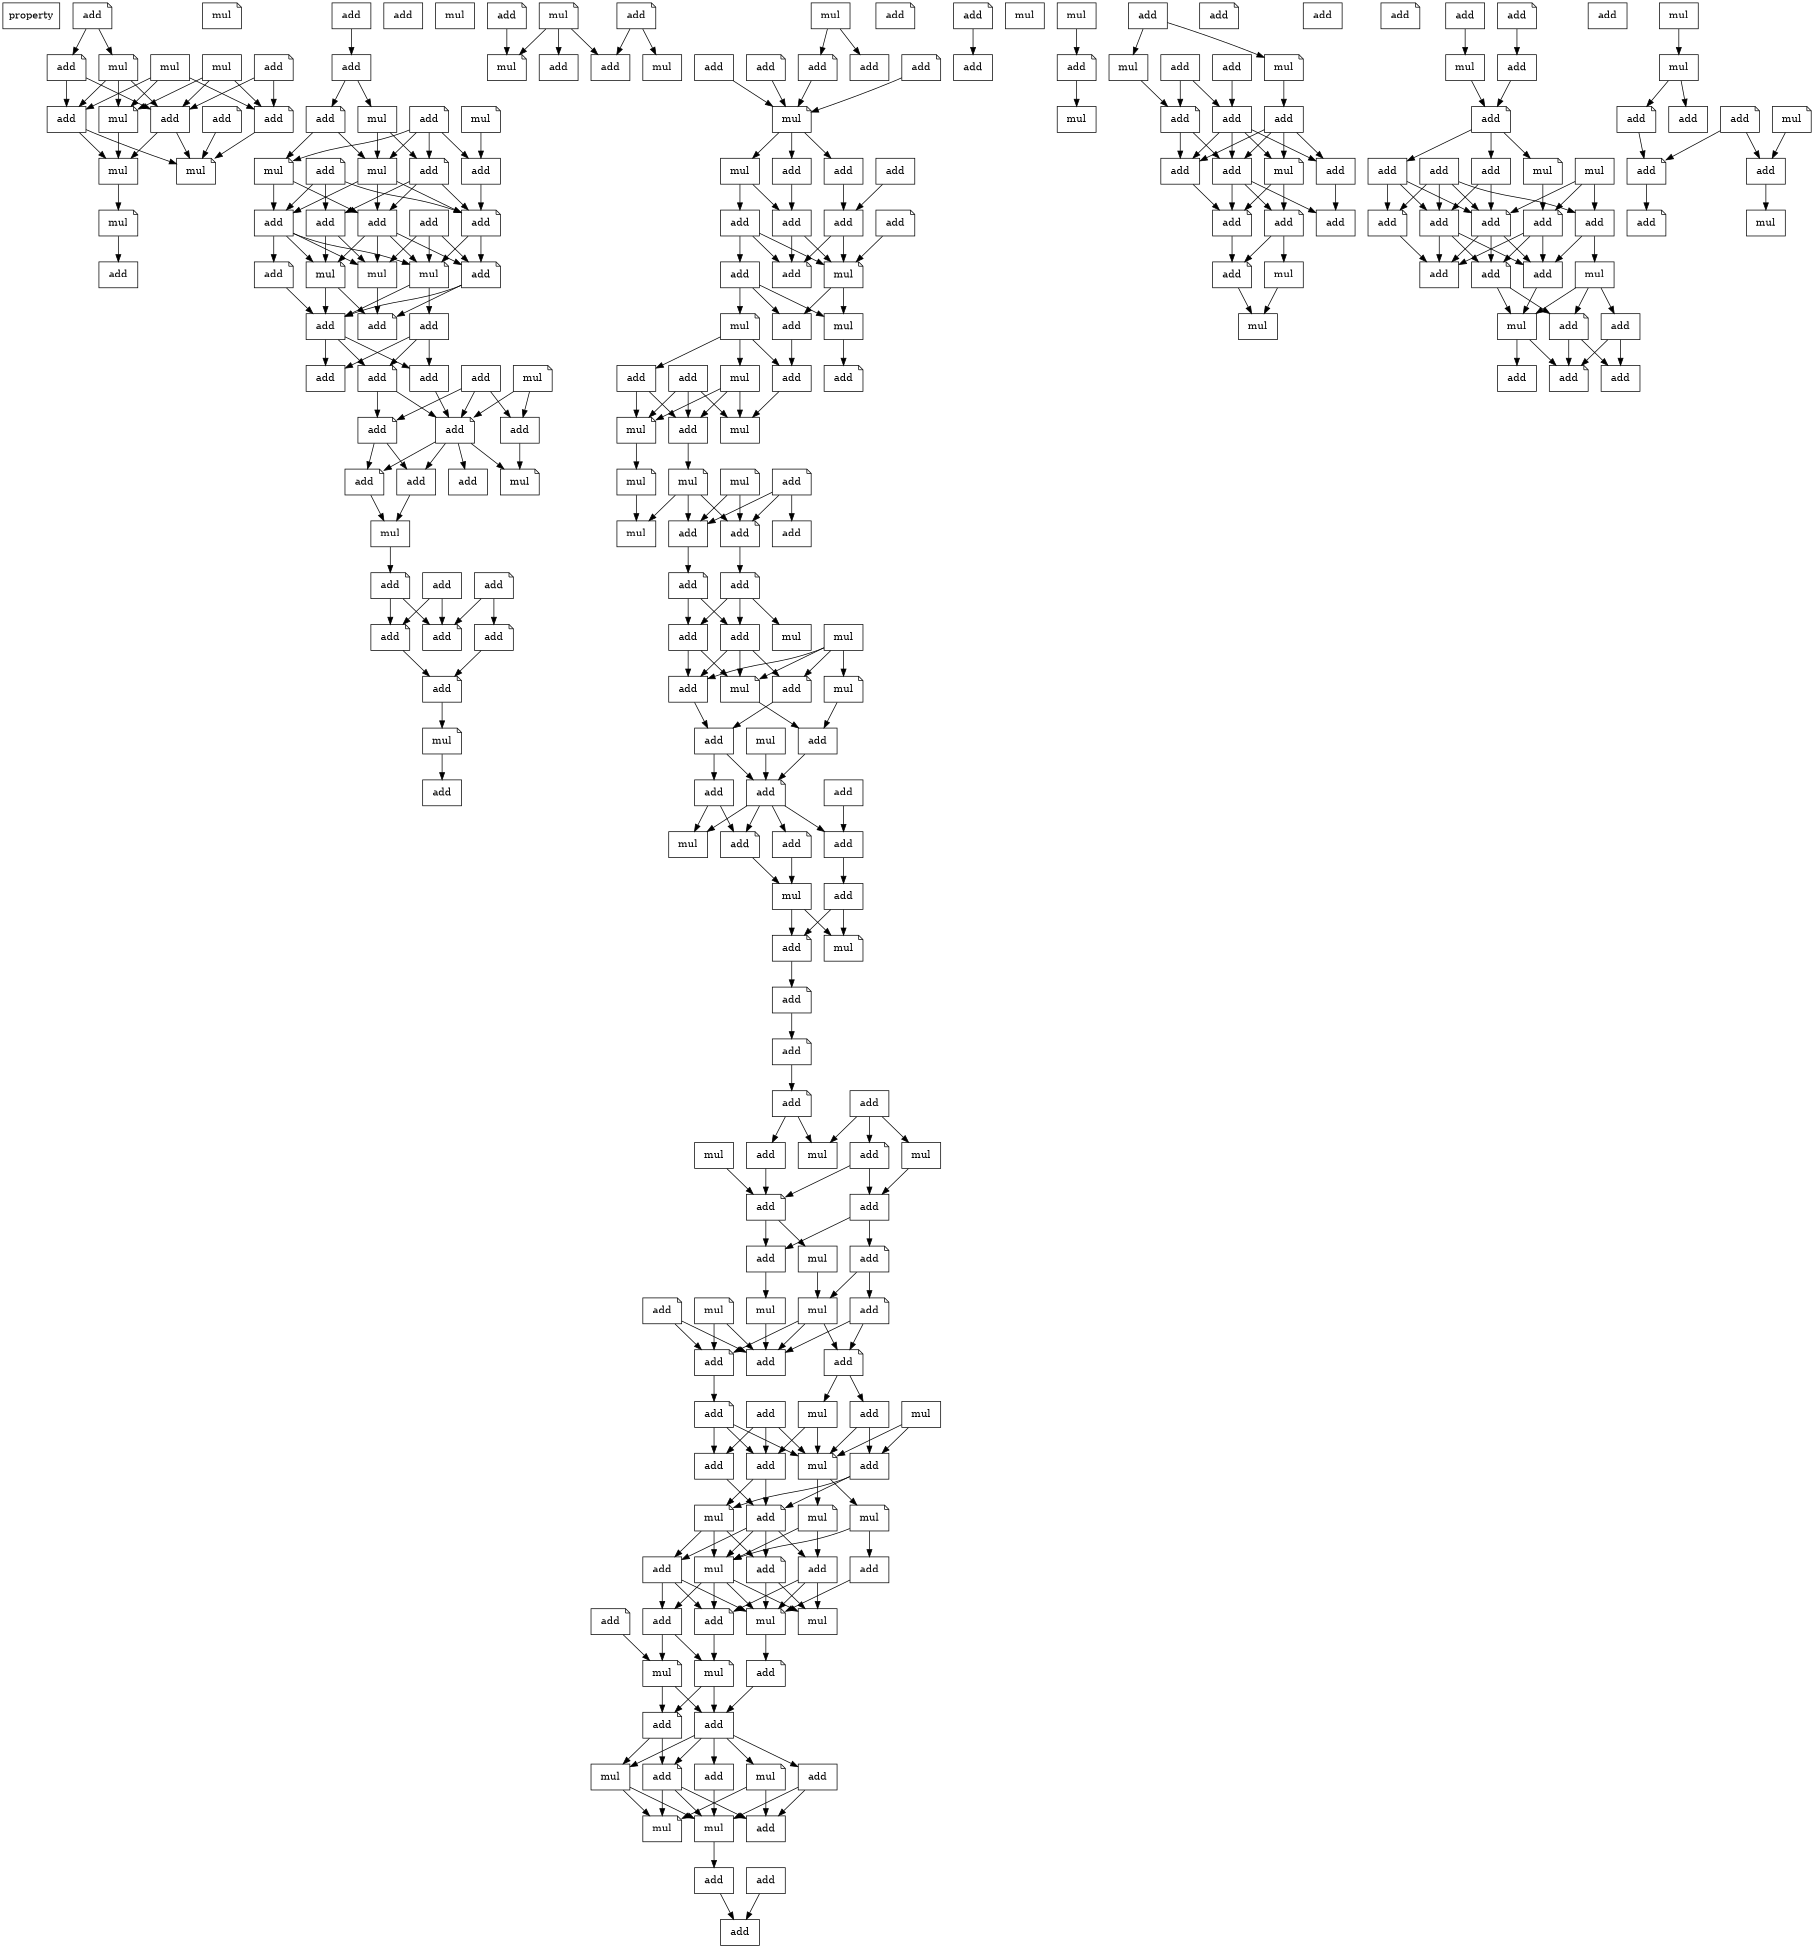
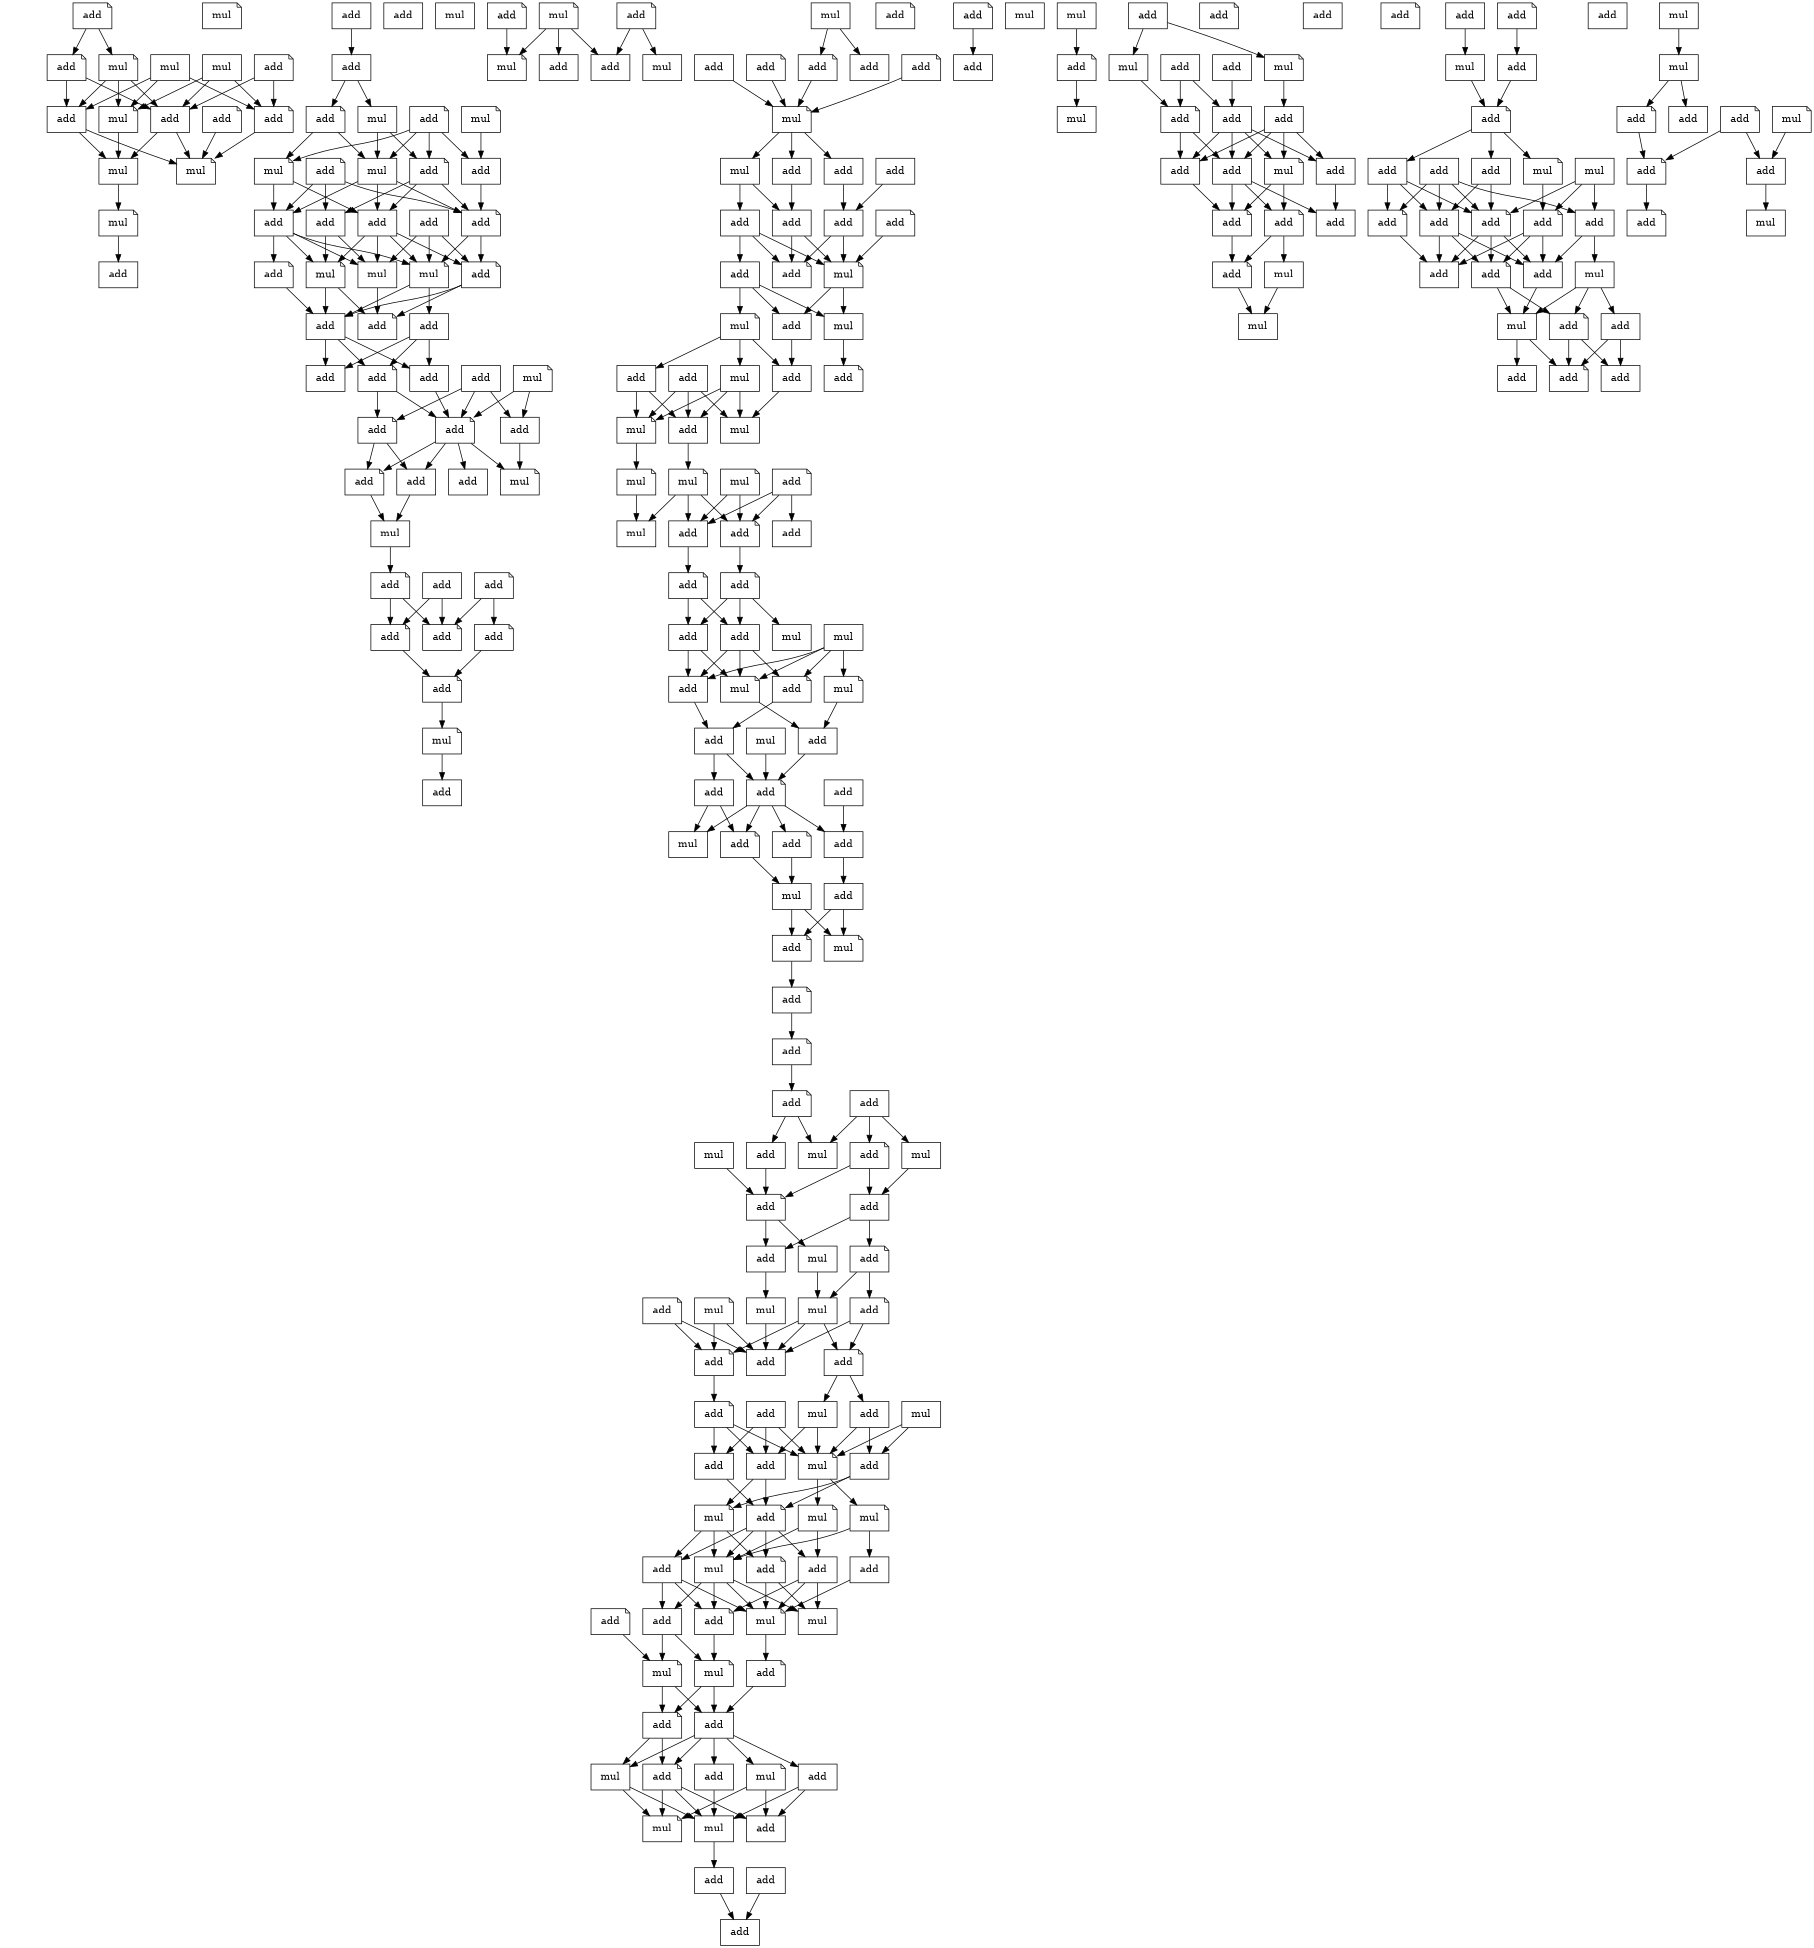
node "property": removed
